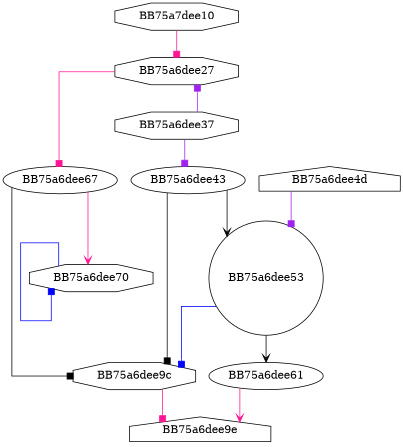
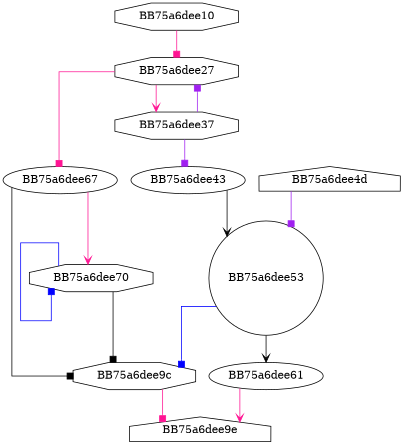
node "BB75a7dee10": label "BB75a7dee10" -> "BB75a6dee10"
edge "BB75a6dee27" -> "BB75a6dee37": added
edge "BB75a6dee43" -> "BB75a6dee9c": now "BB75a6dee70" -> "BB75a6dee9c"
